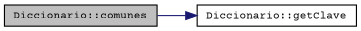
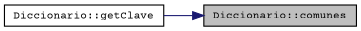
edge "Diccionario::comunes" -> "Diccionario::getClave": reversed
